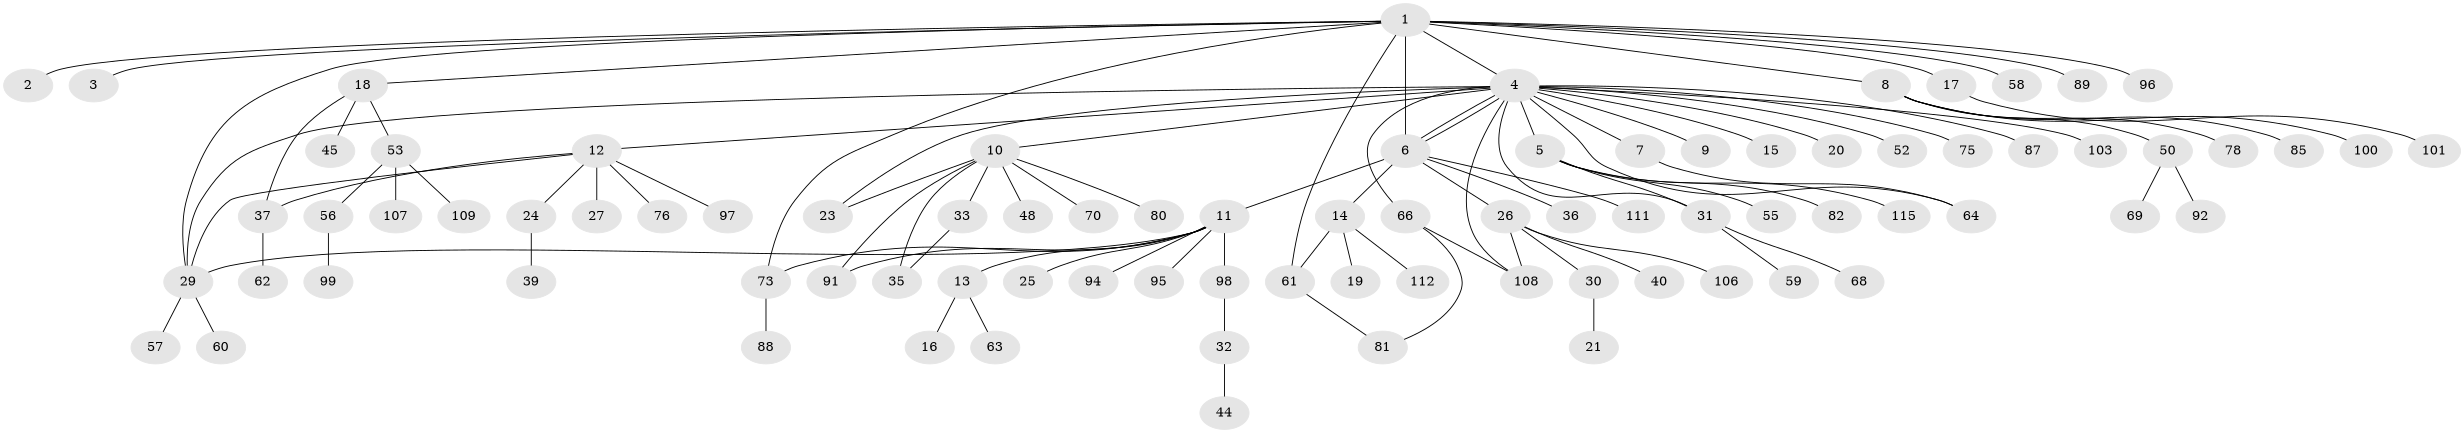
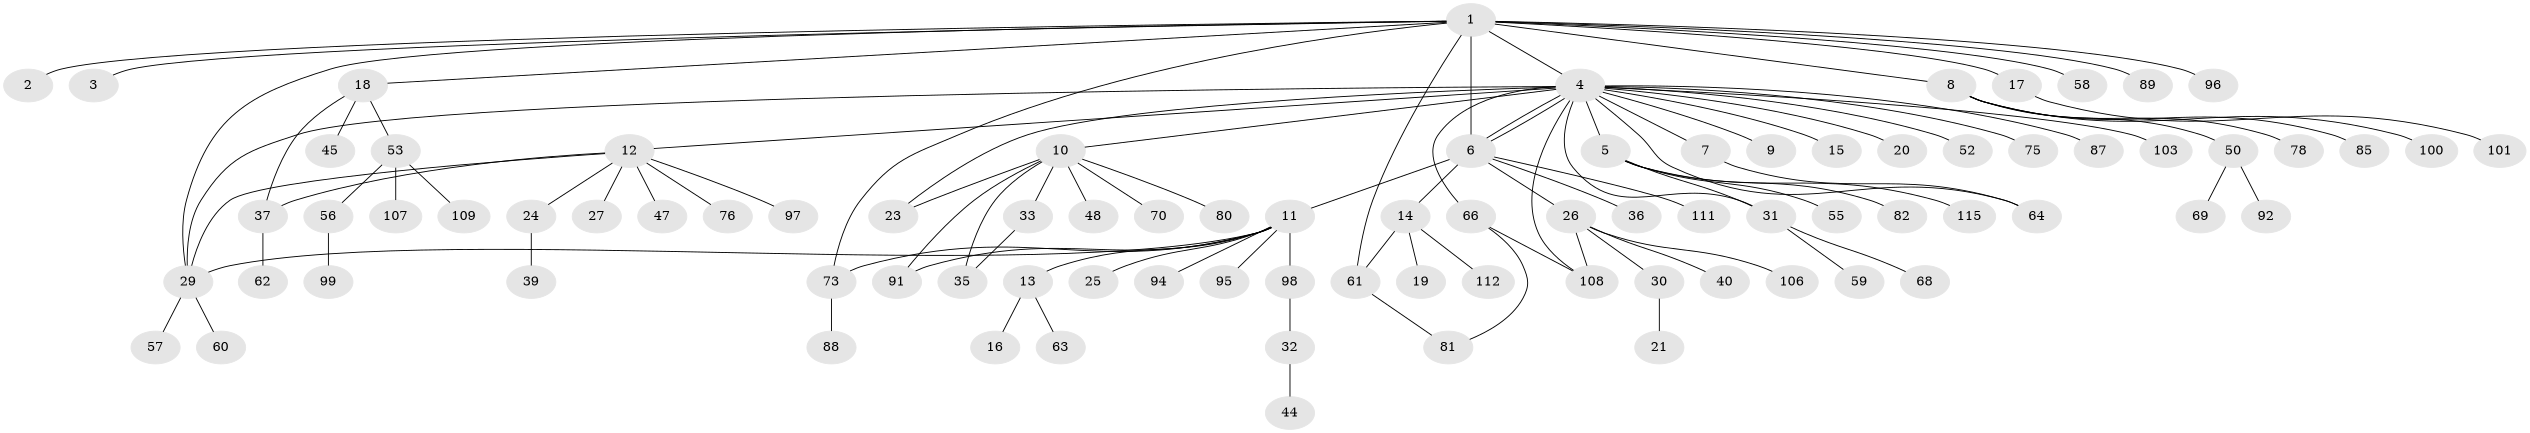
node "47": added
